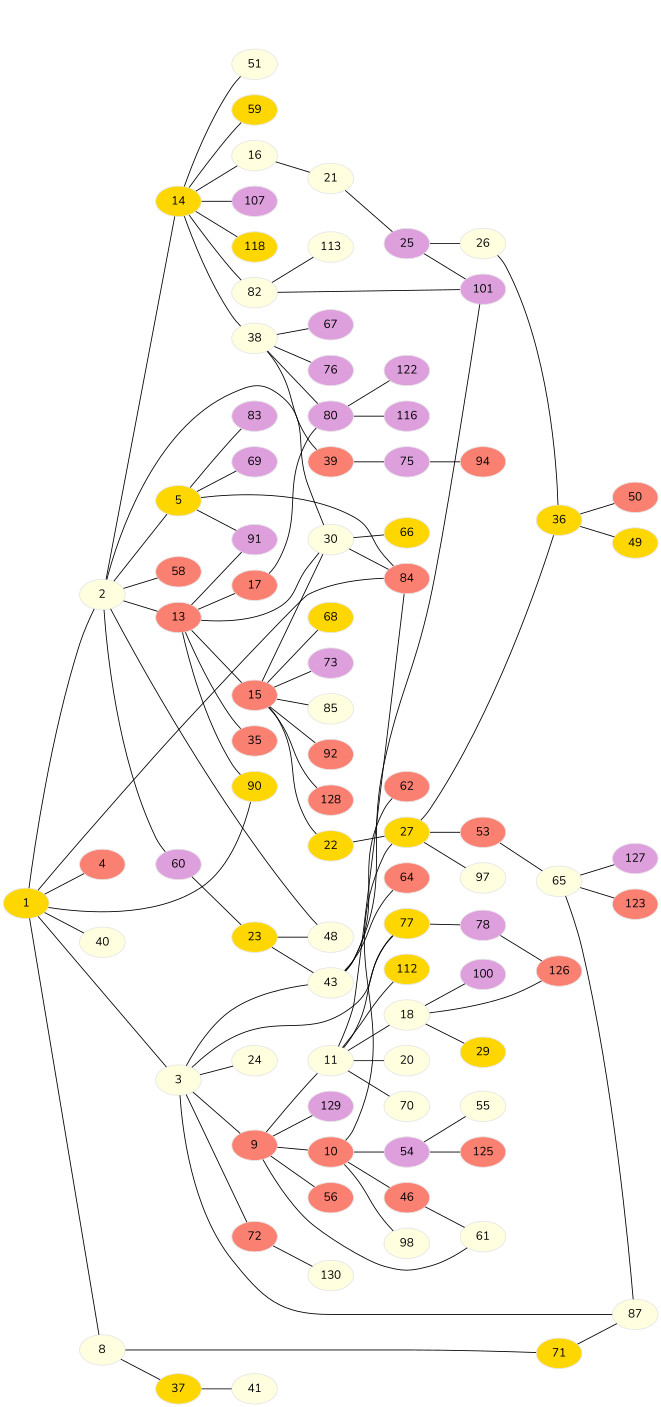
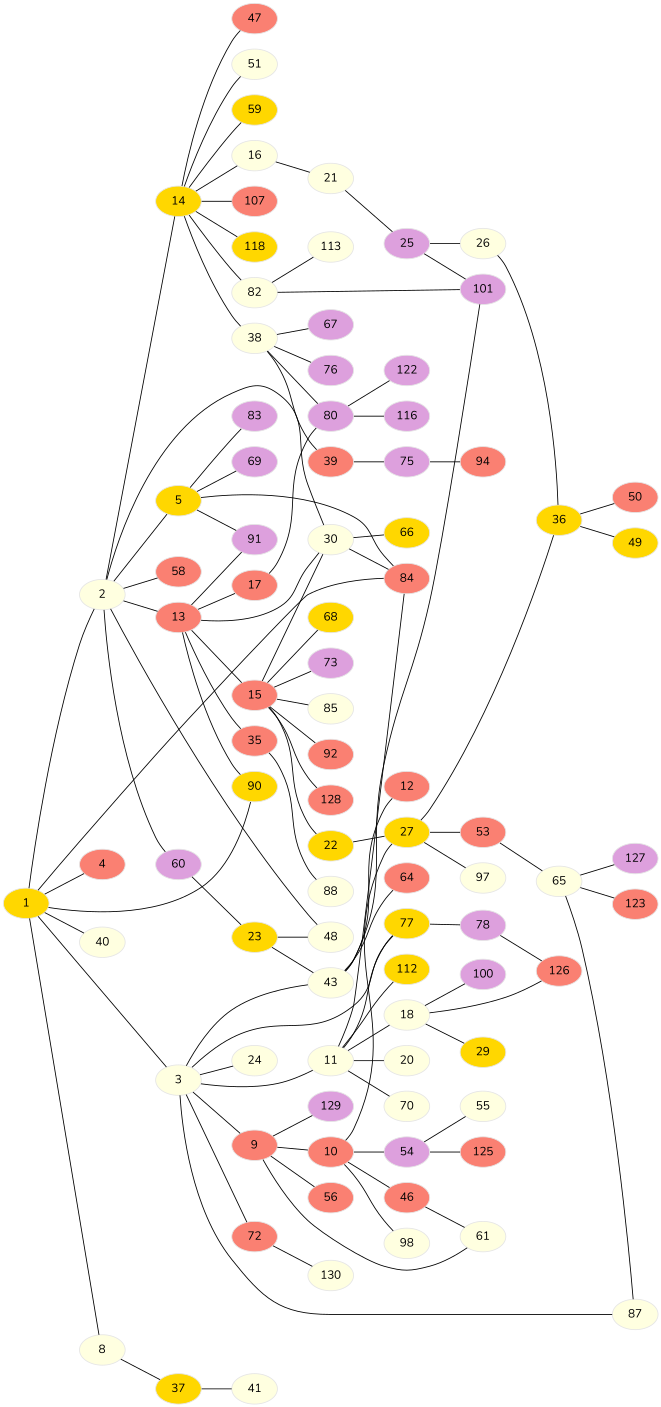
node "47": added
node "107": fillcolor plum -> salmon
node "62": label "62" -> "12"
node "88": added
edge "11" -- "9": now "11" -- "3"
node "71": removed
